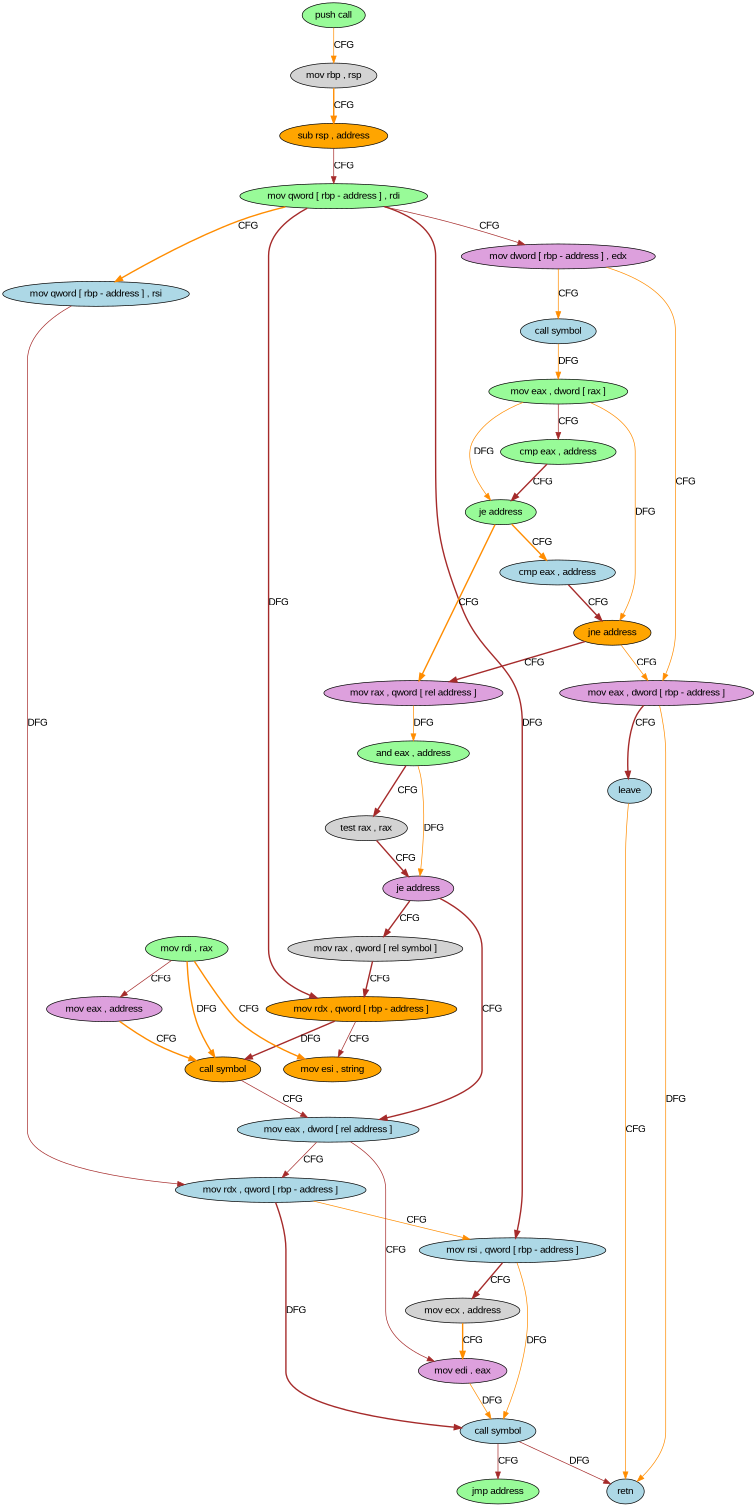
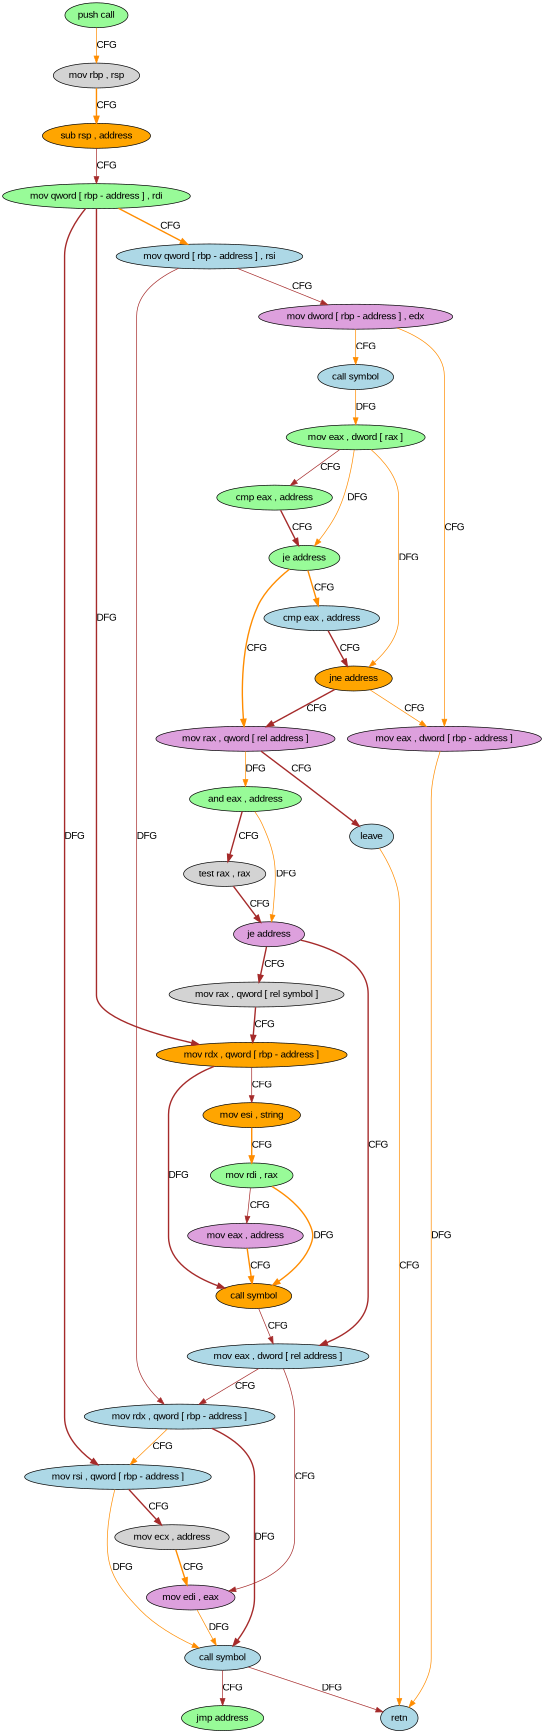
edge "mov qword [ rbp - address ] , rdi" -> "mov dword [ rbp - address ] , edx": now "mov qword [ rbp - address ] , rsi" -> "mov dword [ rbp - address ] , edx"
edge "mov eax , dword [ rbp - address ]" -> "leave": now "mov rax , qword [ rel address ]" -> "leave"
edge "mov rdi , rax" -> "mov esi , string": reversed
